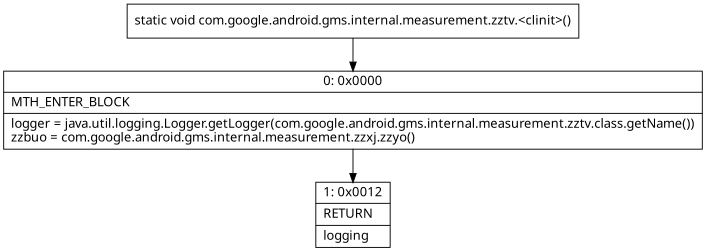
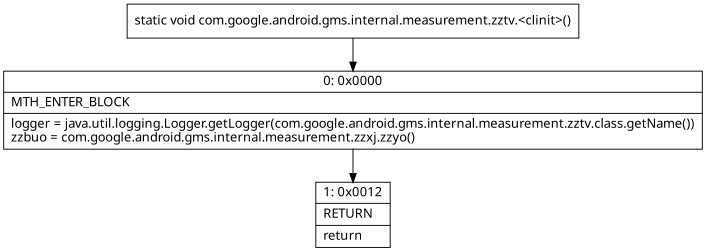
node "1: 0x0012": text "logging" -> "return"
